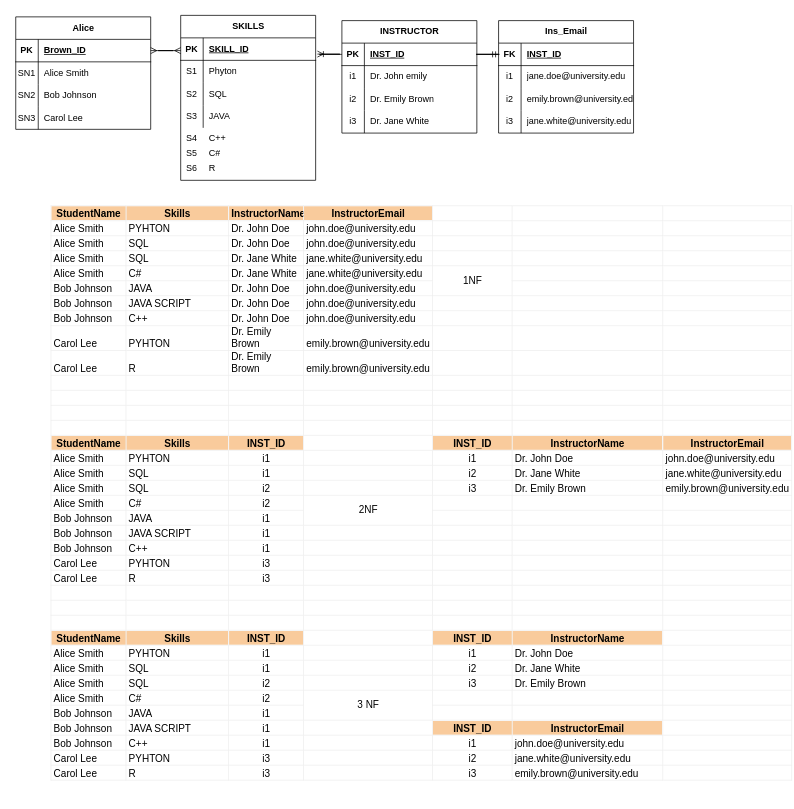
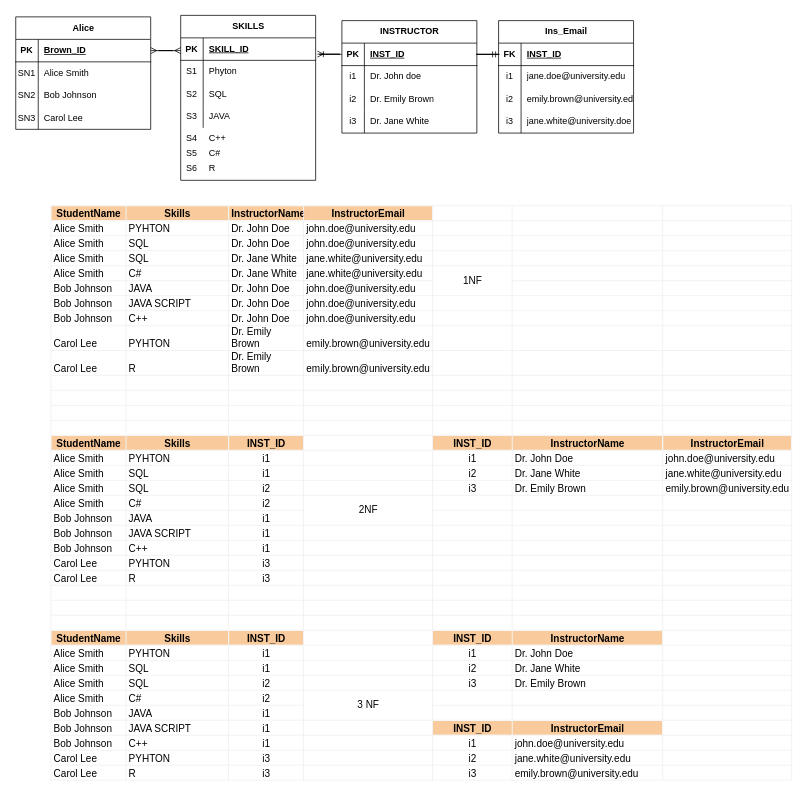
node "Dr. John emily": label "Dr. John emily" -> "Dr. John doe"
node "jane.white@university.edu": label "jane.white@university.edu" -> "jane.white@university.doe"
